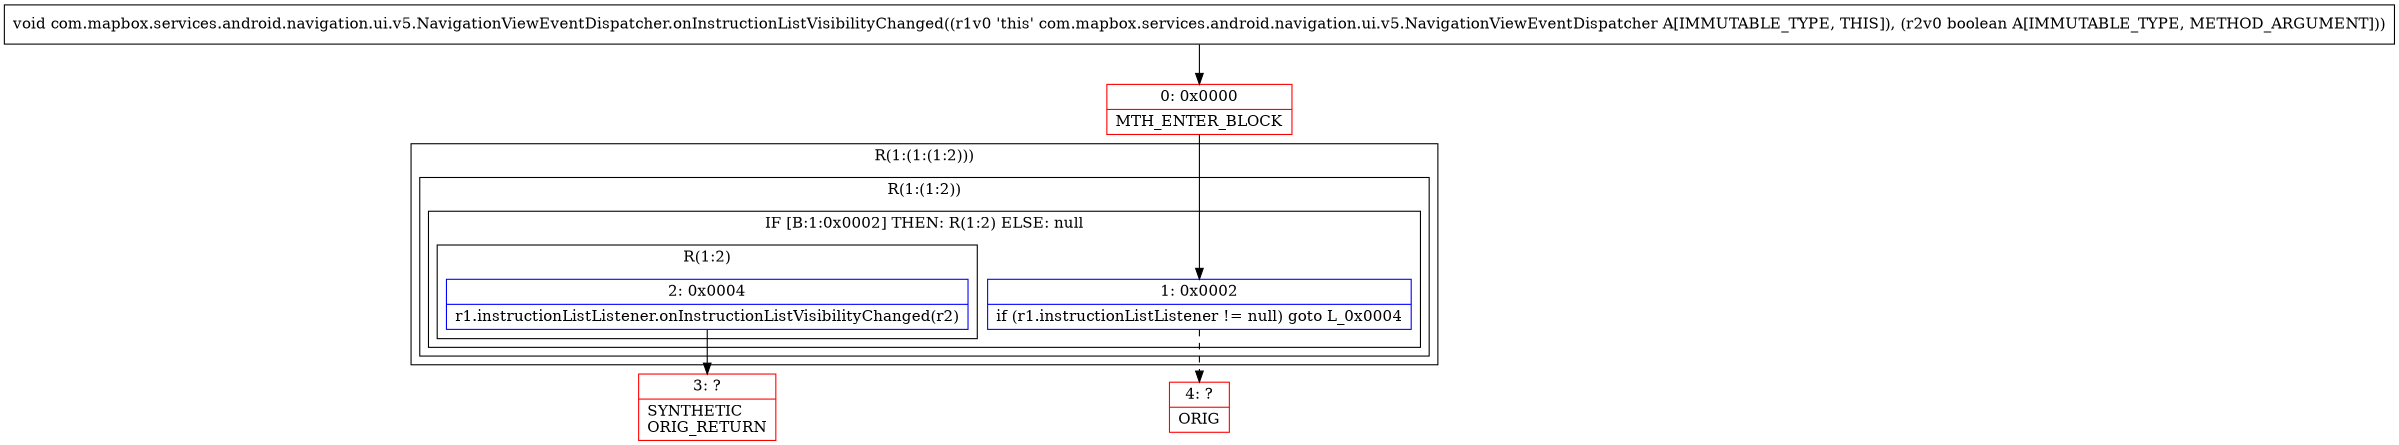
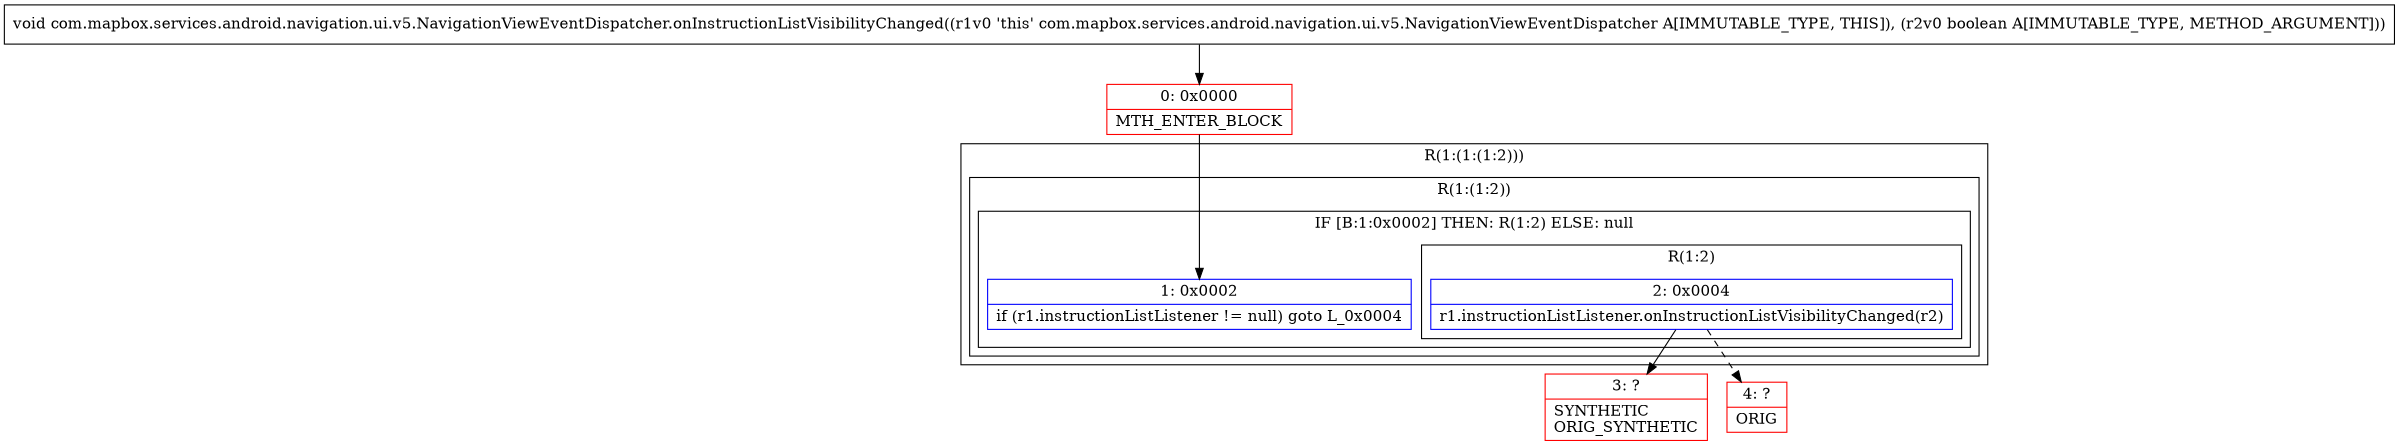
edge "1: 0x0002" -> "4: ?": now "2: 0x0004" -> "4: ?"
node "3: ?": text "ORIG_RETURN" -> "ORIG_SYNTHETIC"
